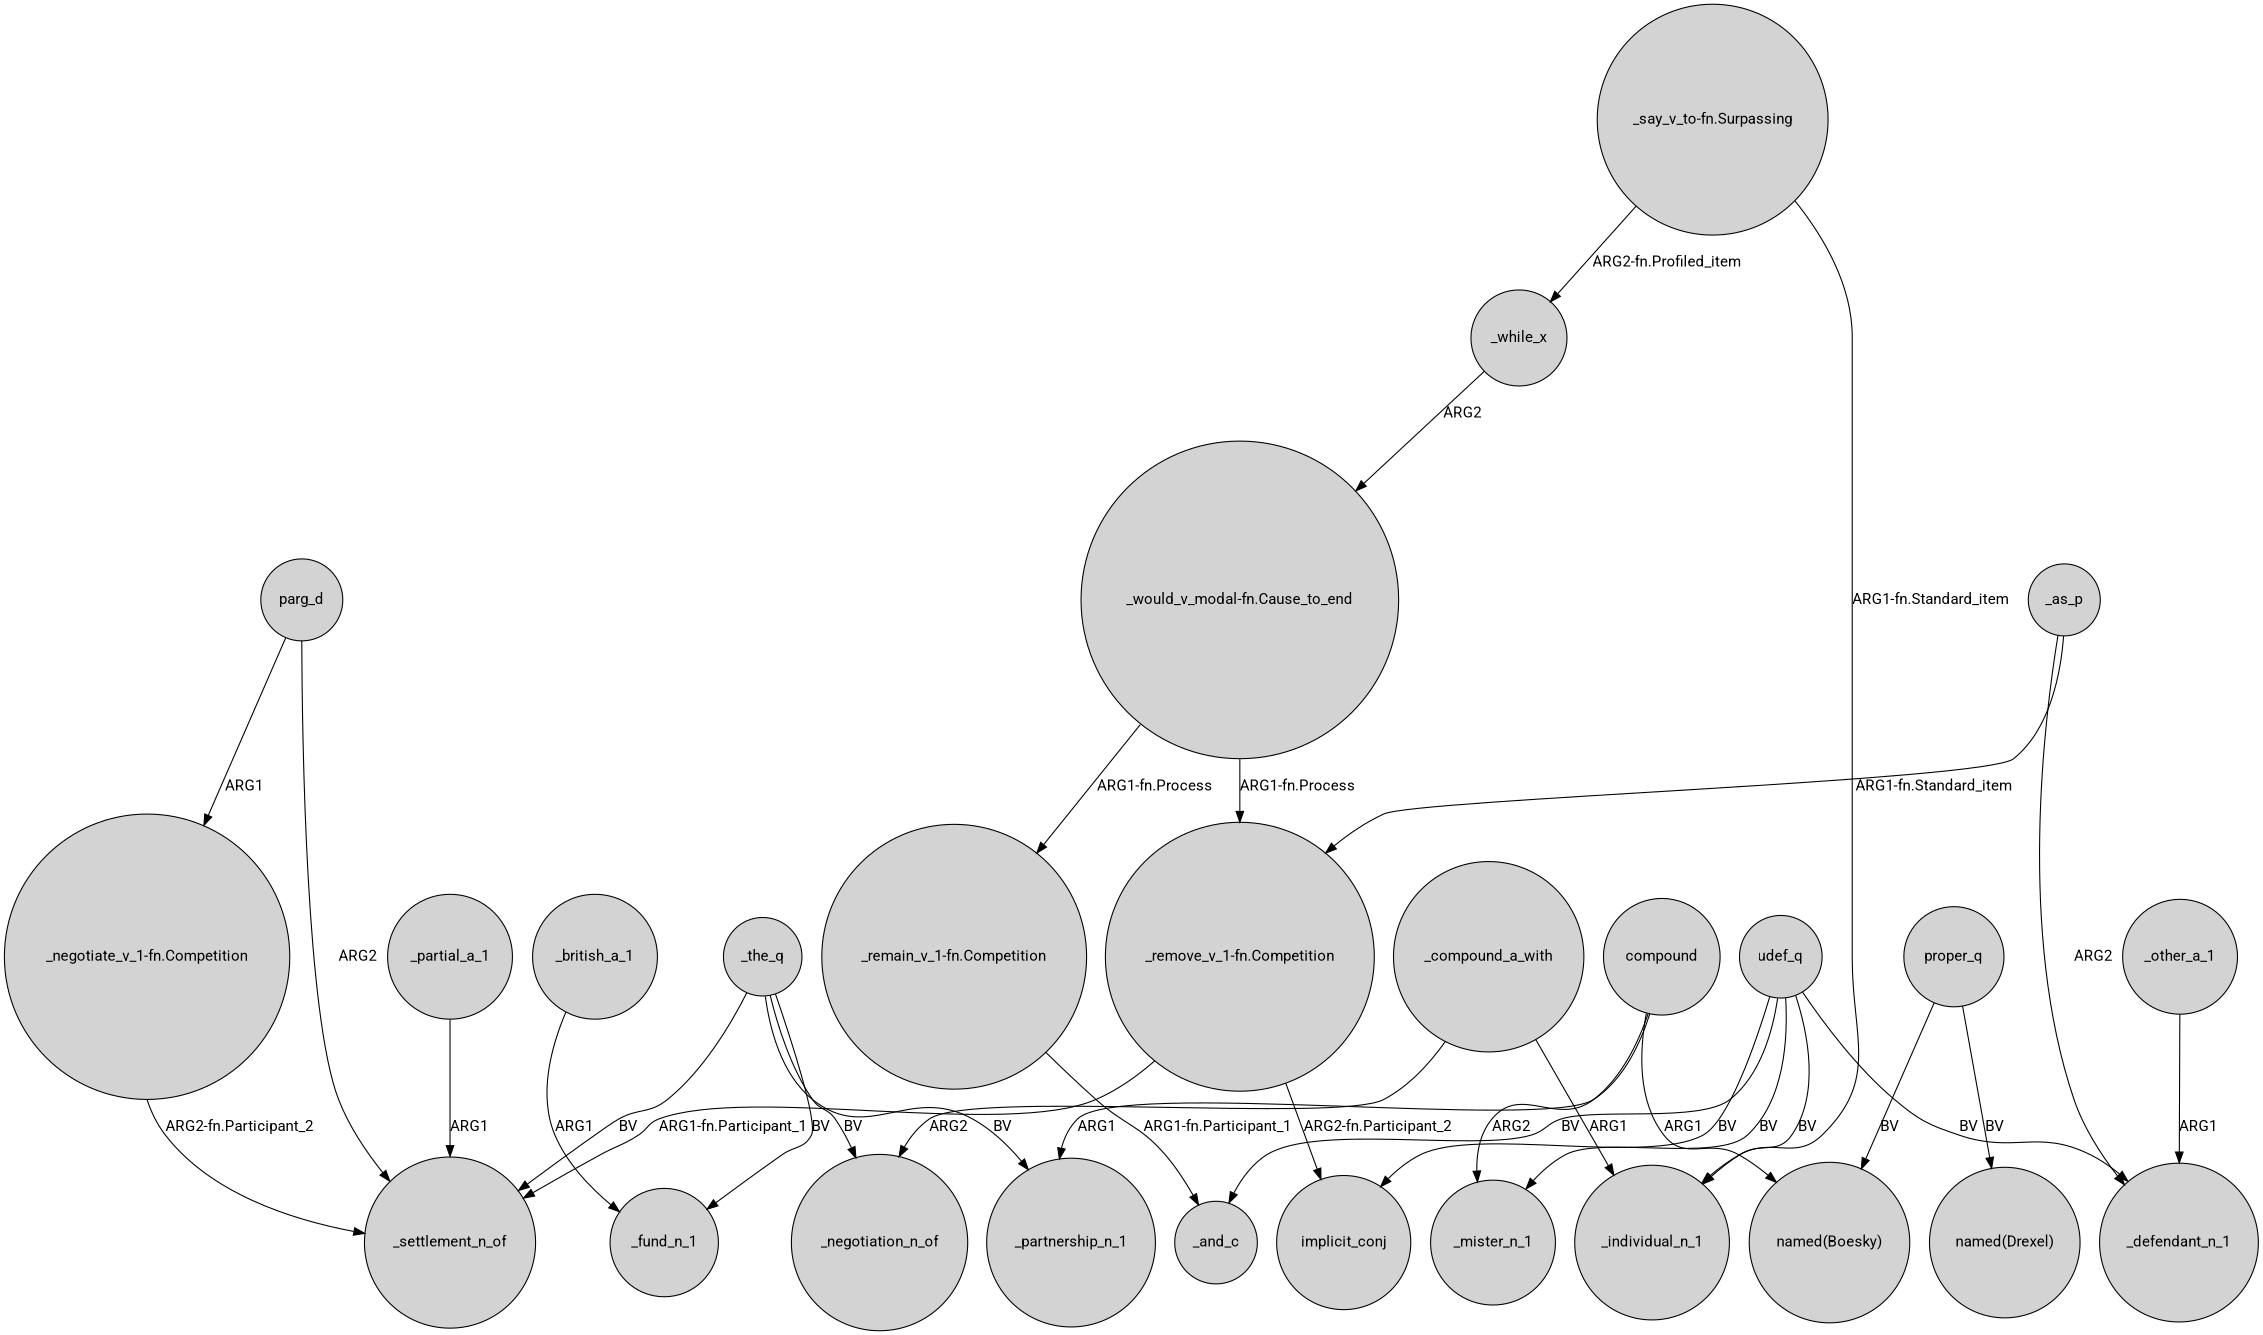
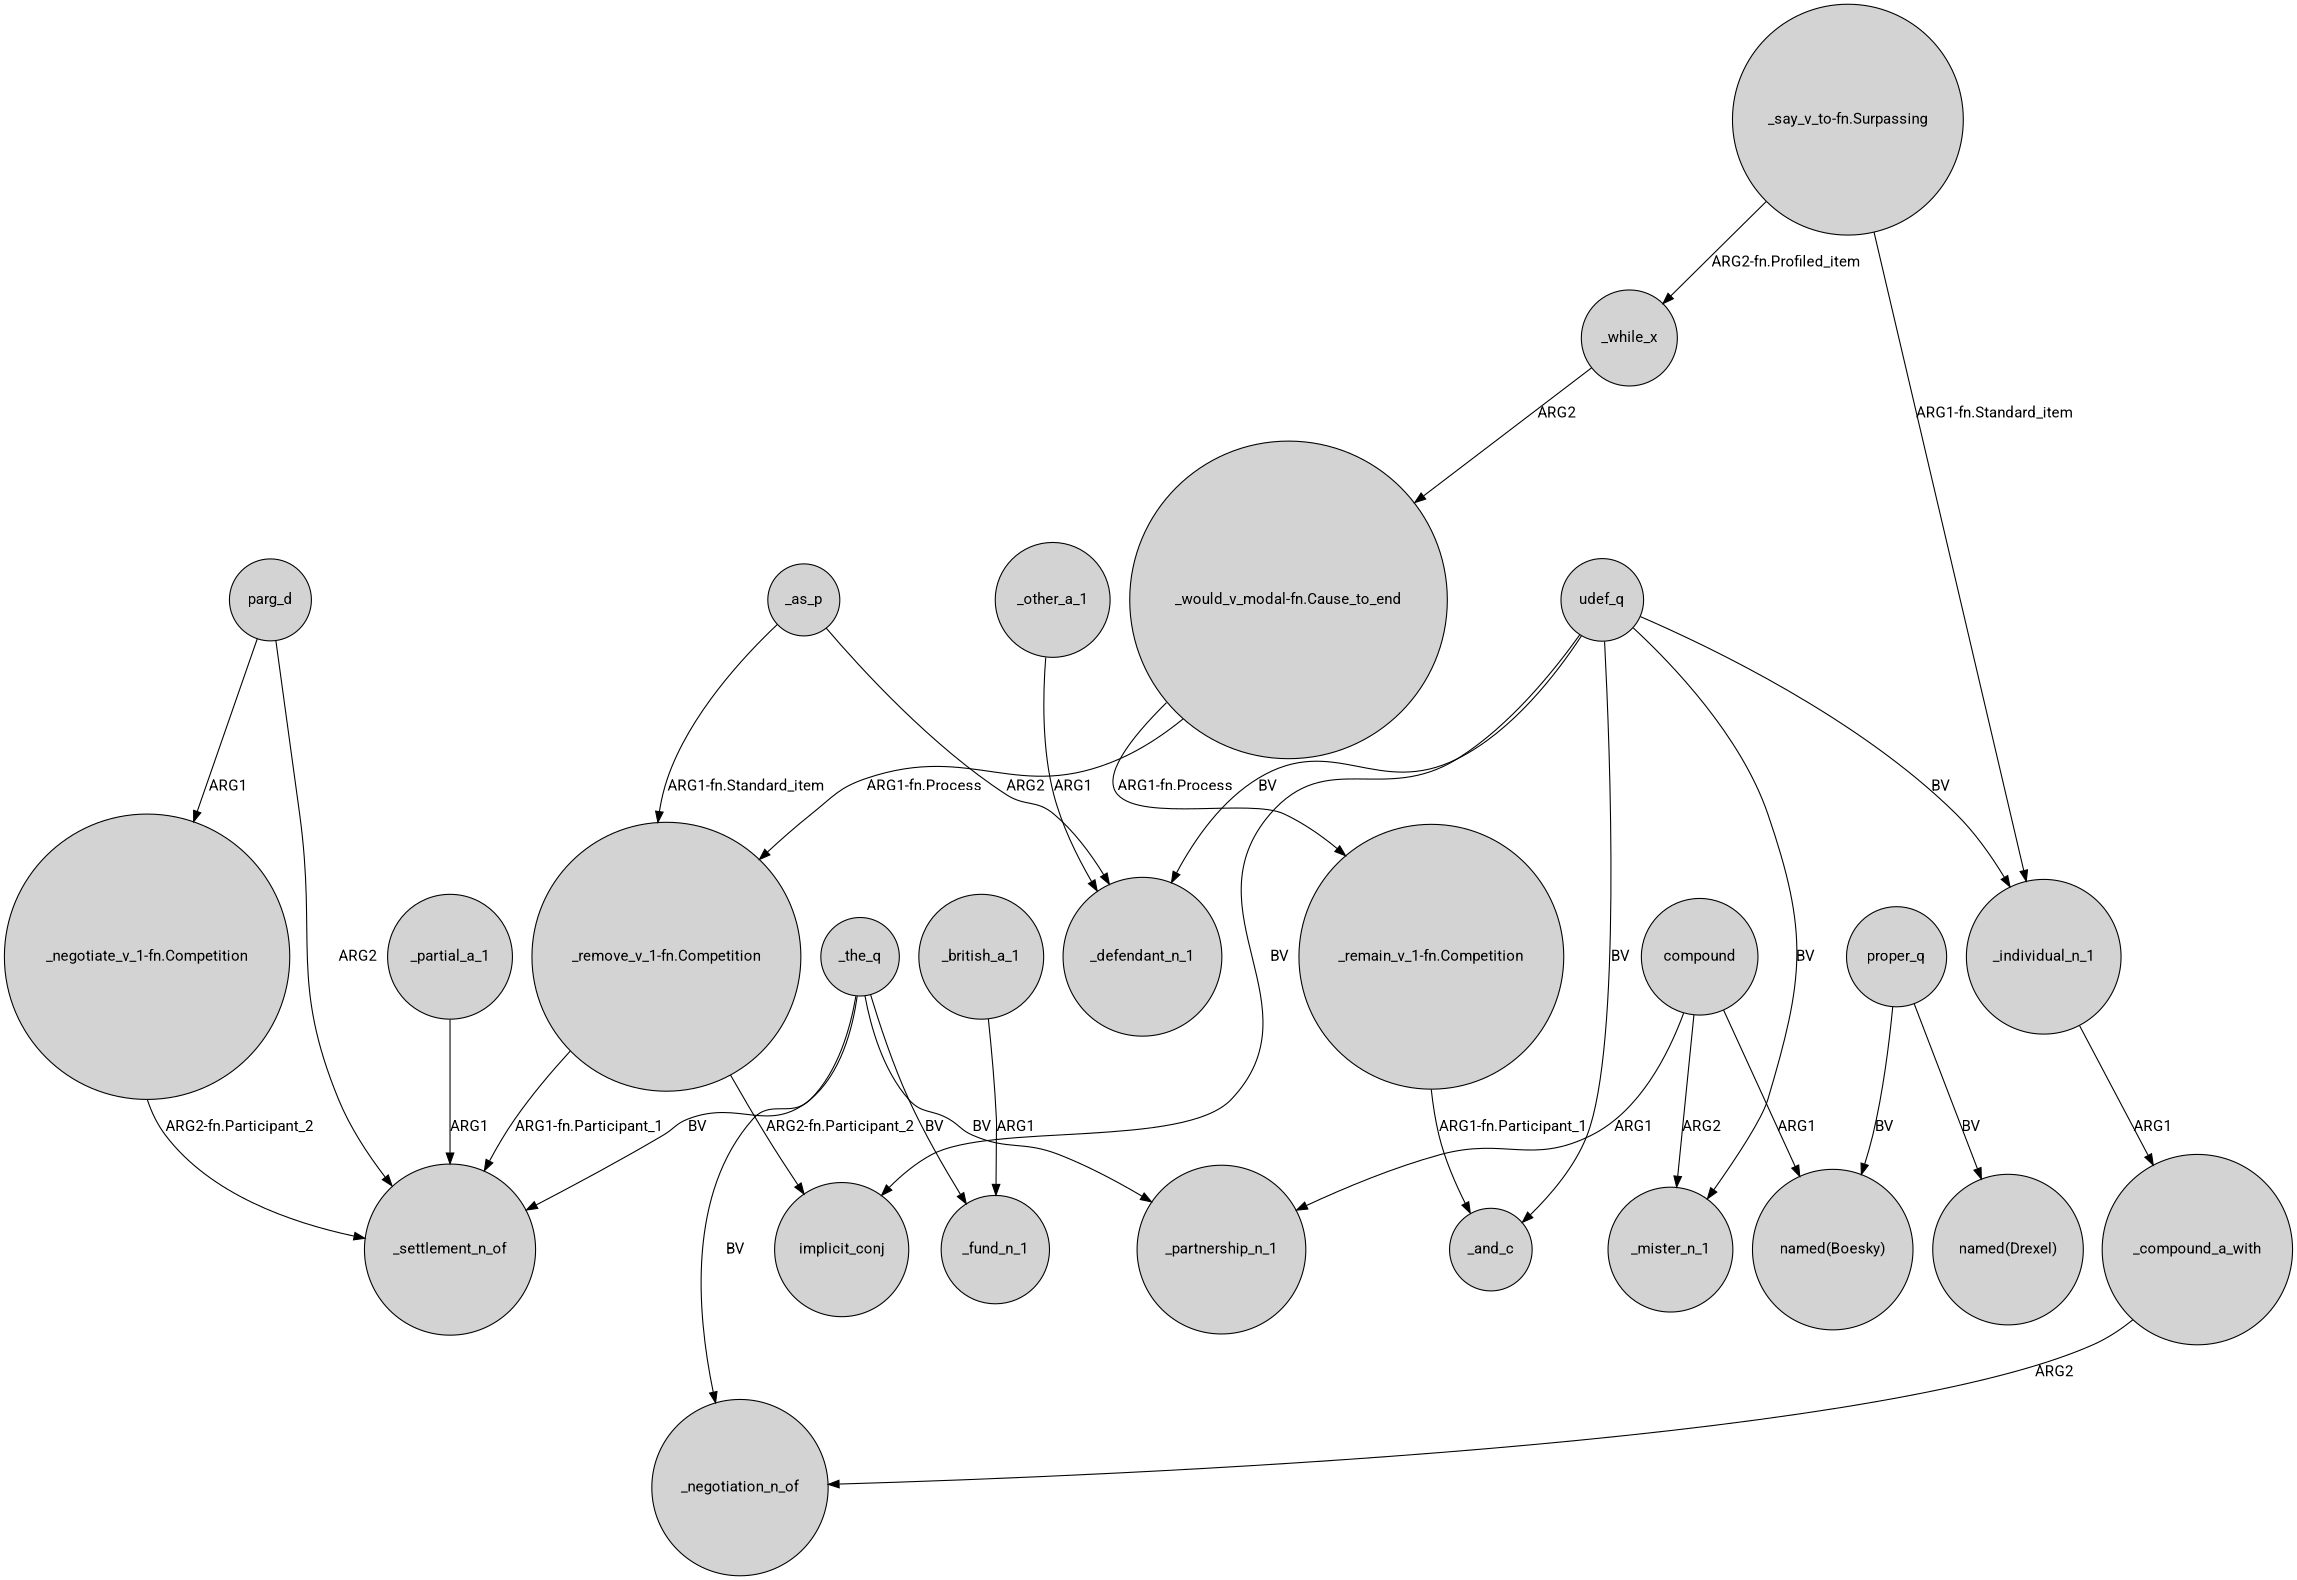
edge "_compound_a_with" -> "_individual_n_1": reversed
